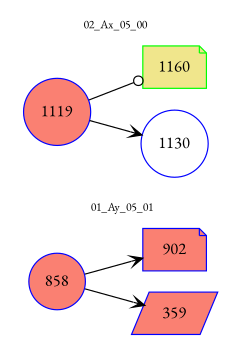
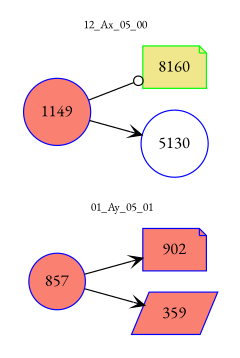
cluster "02_Ax_05_00": label "02_Ax_05_00" -> "12_Ax_05_00"
node "1160": label "1160" -> "8160"
node "1119": label "1119" -> "1149"
node "1130": label "1130" -> "5130"
node "858": label "858" -> "857"
